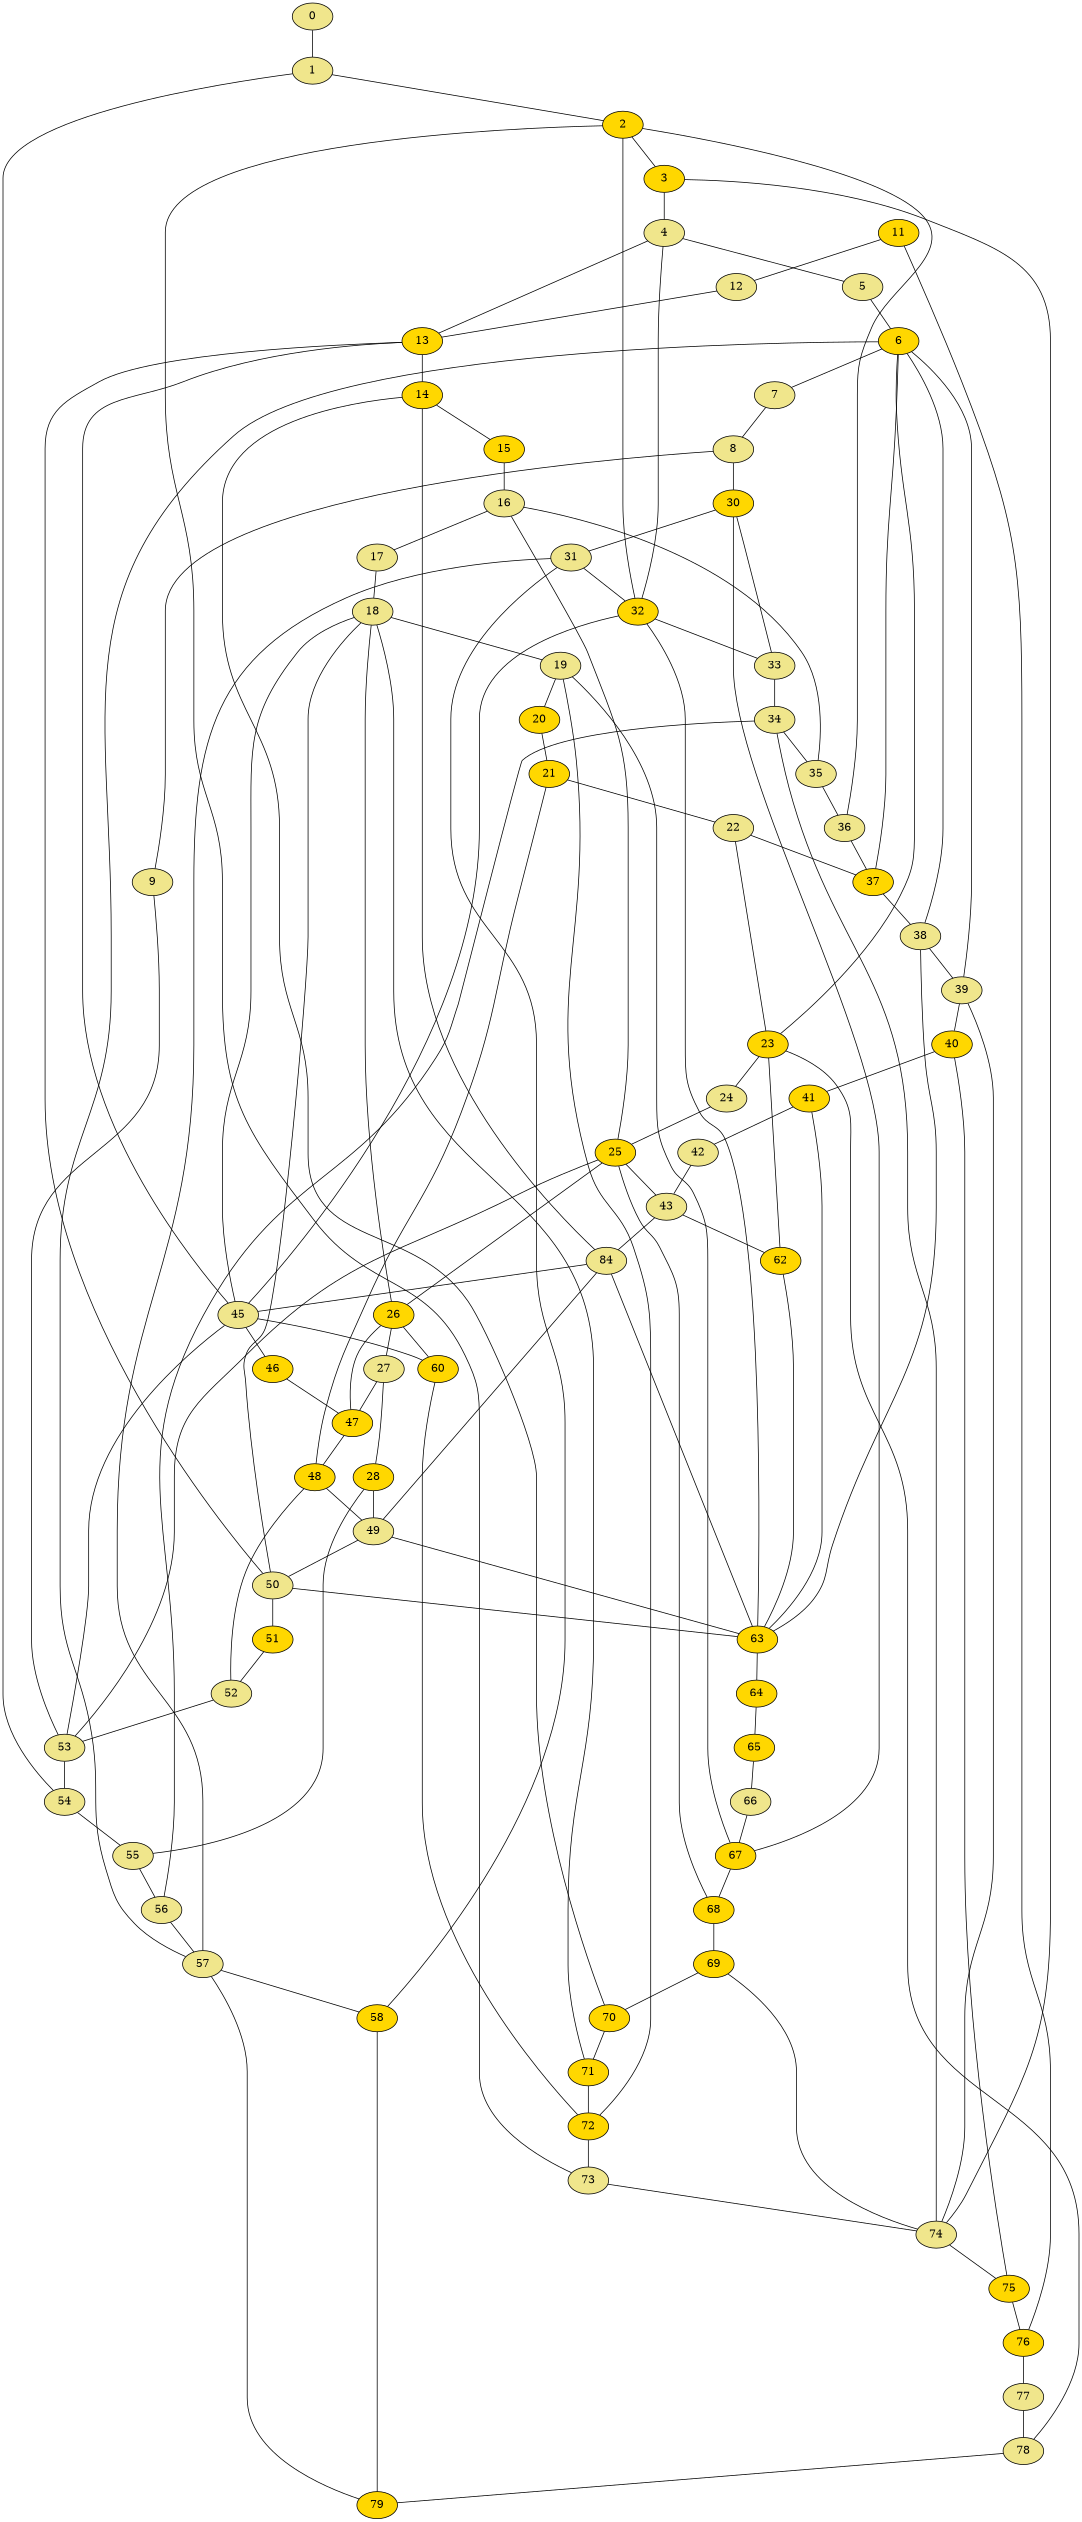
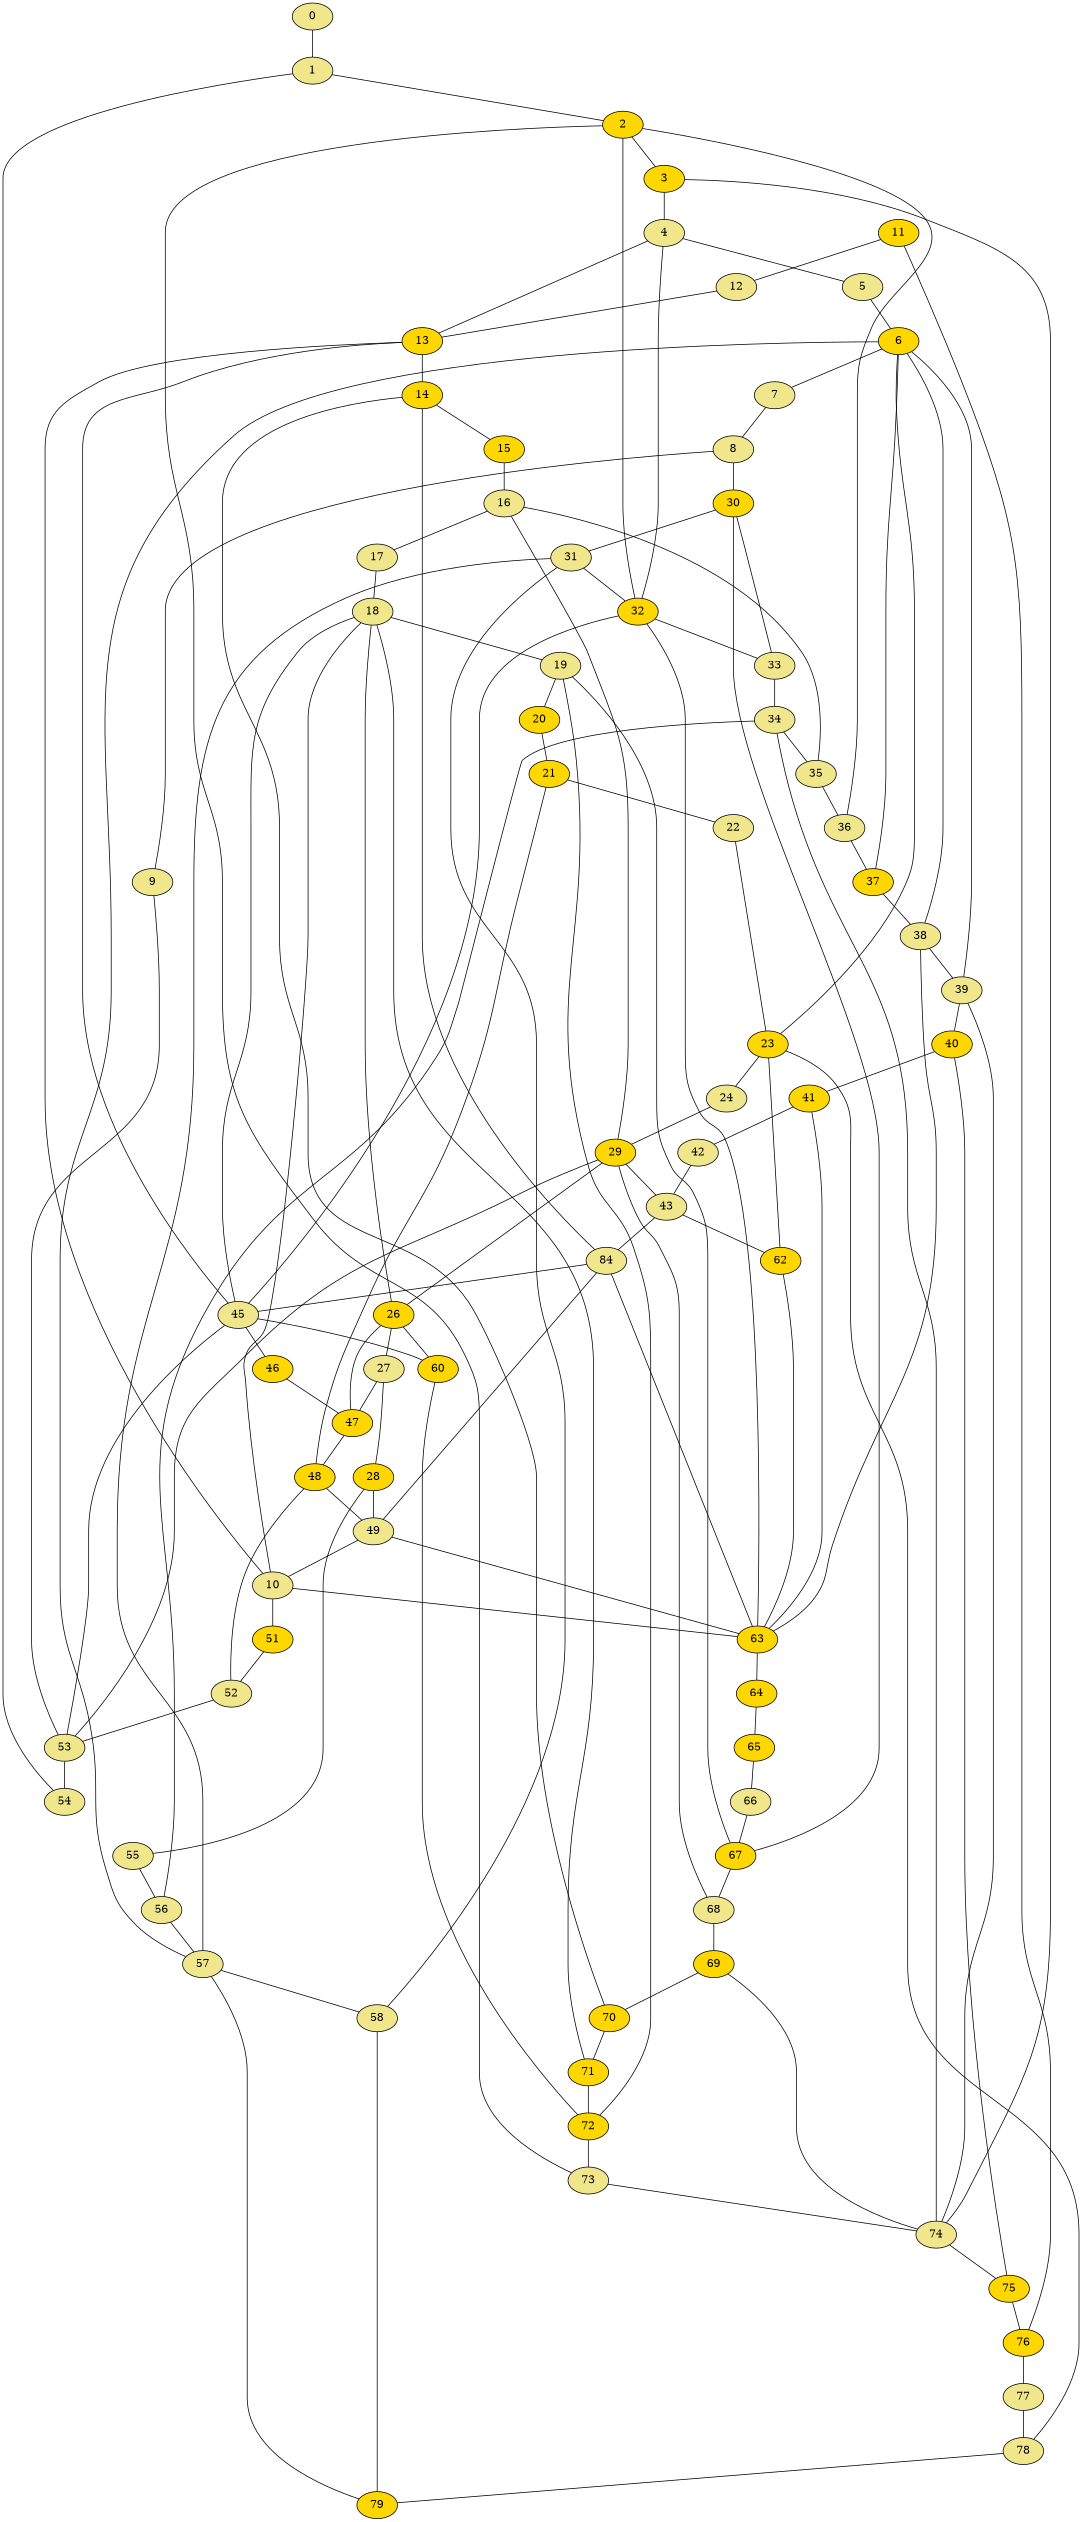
edge "22" -- "37": removed
node "25": label "25" -> "29"
node "50": label "50" -> "10"
edge "54" -- "55": removed
node "68": fillcolor gold -> khaki
node "58": fillcolor gold -> khaki
